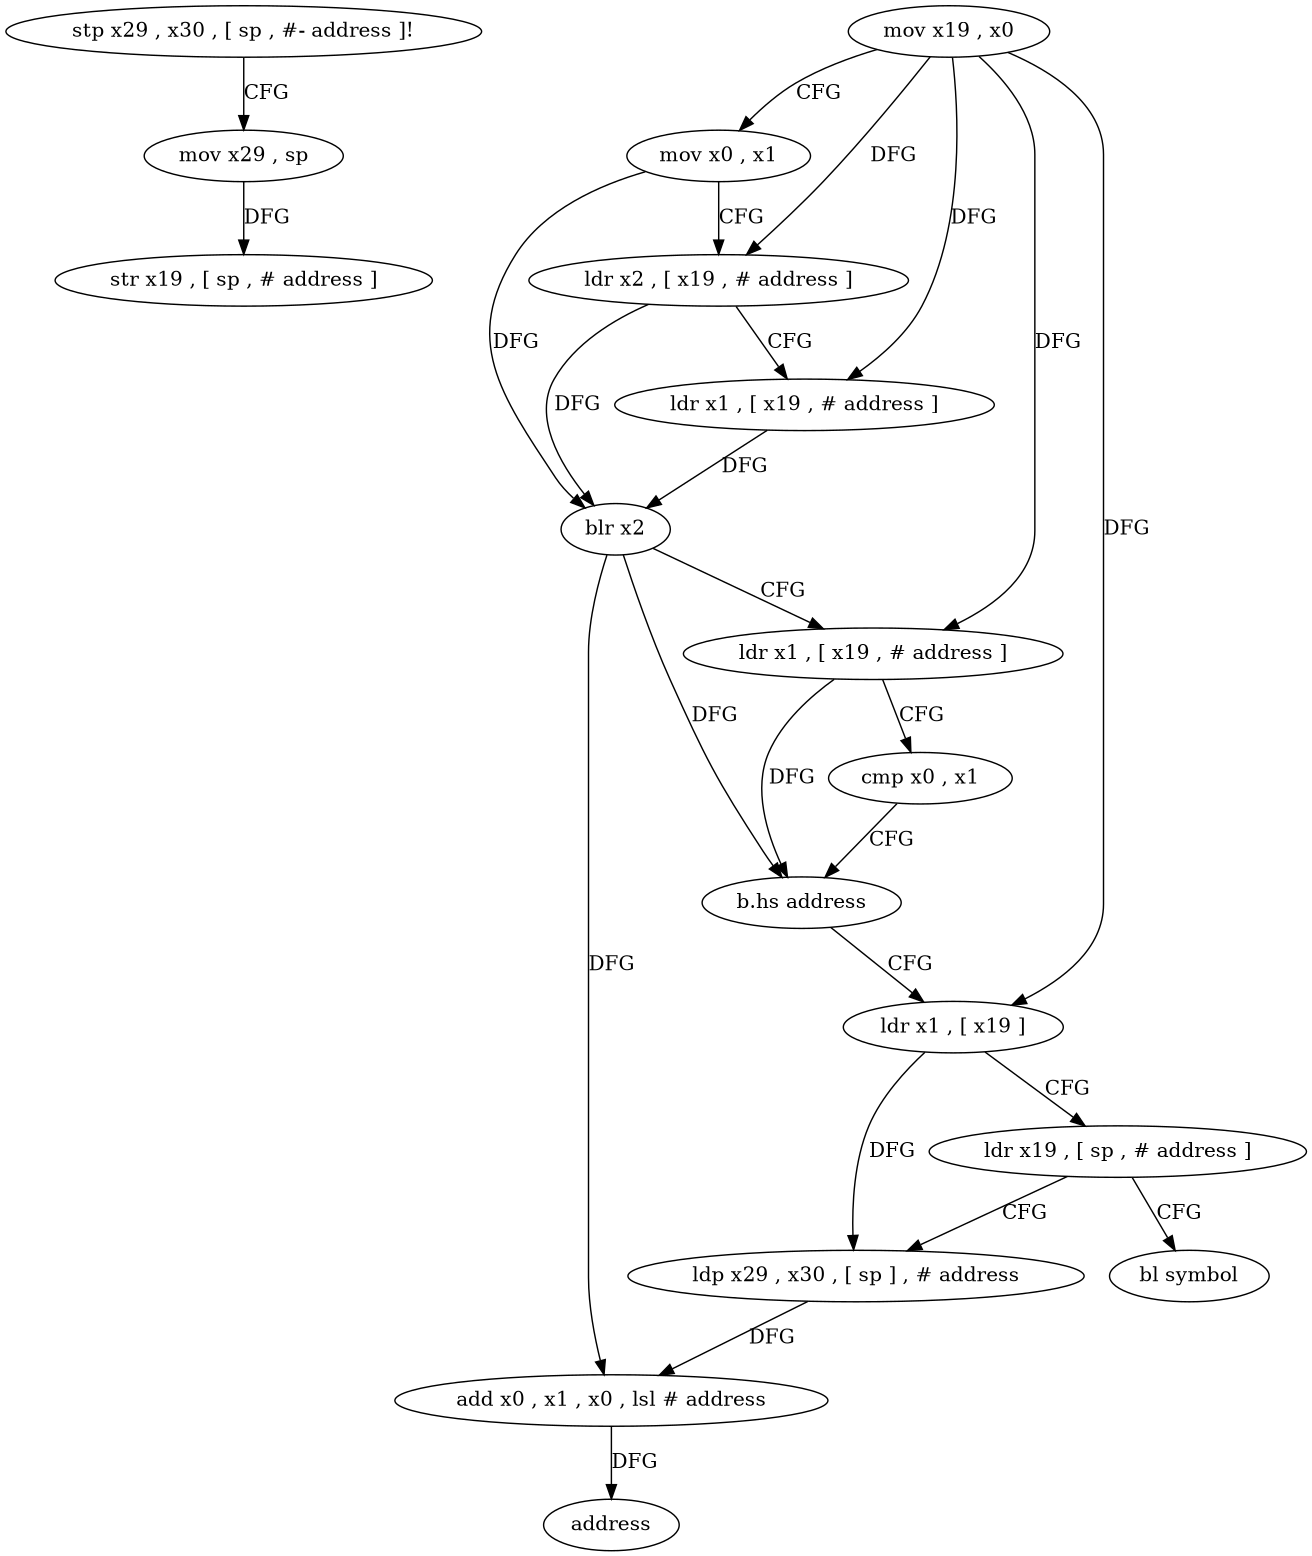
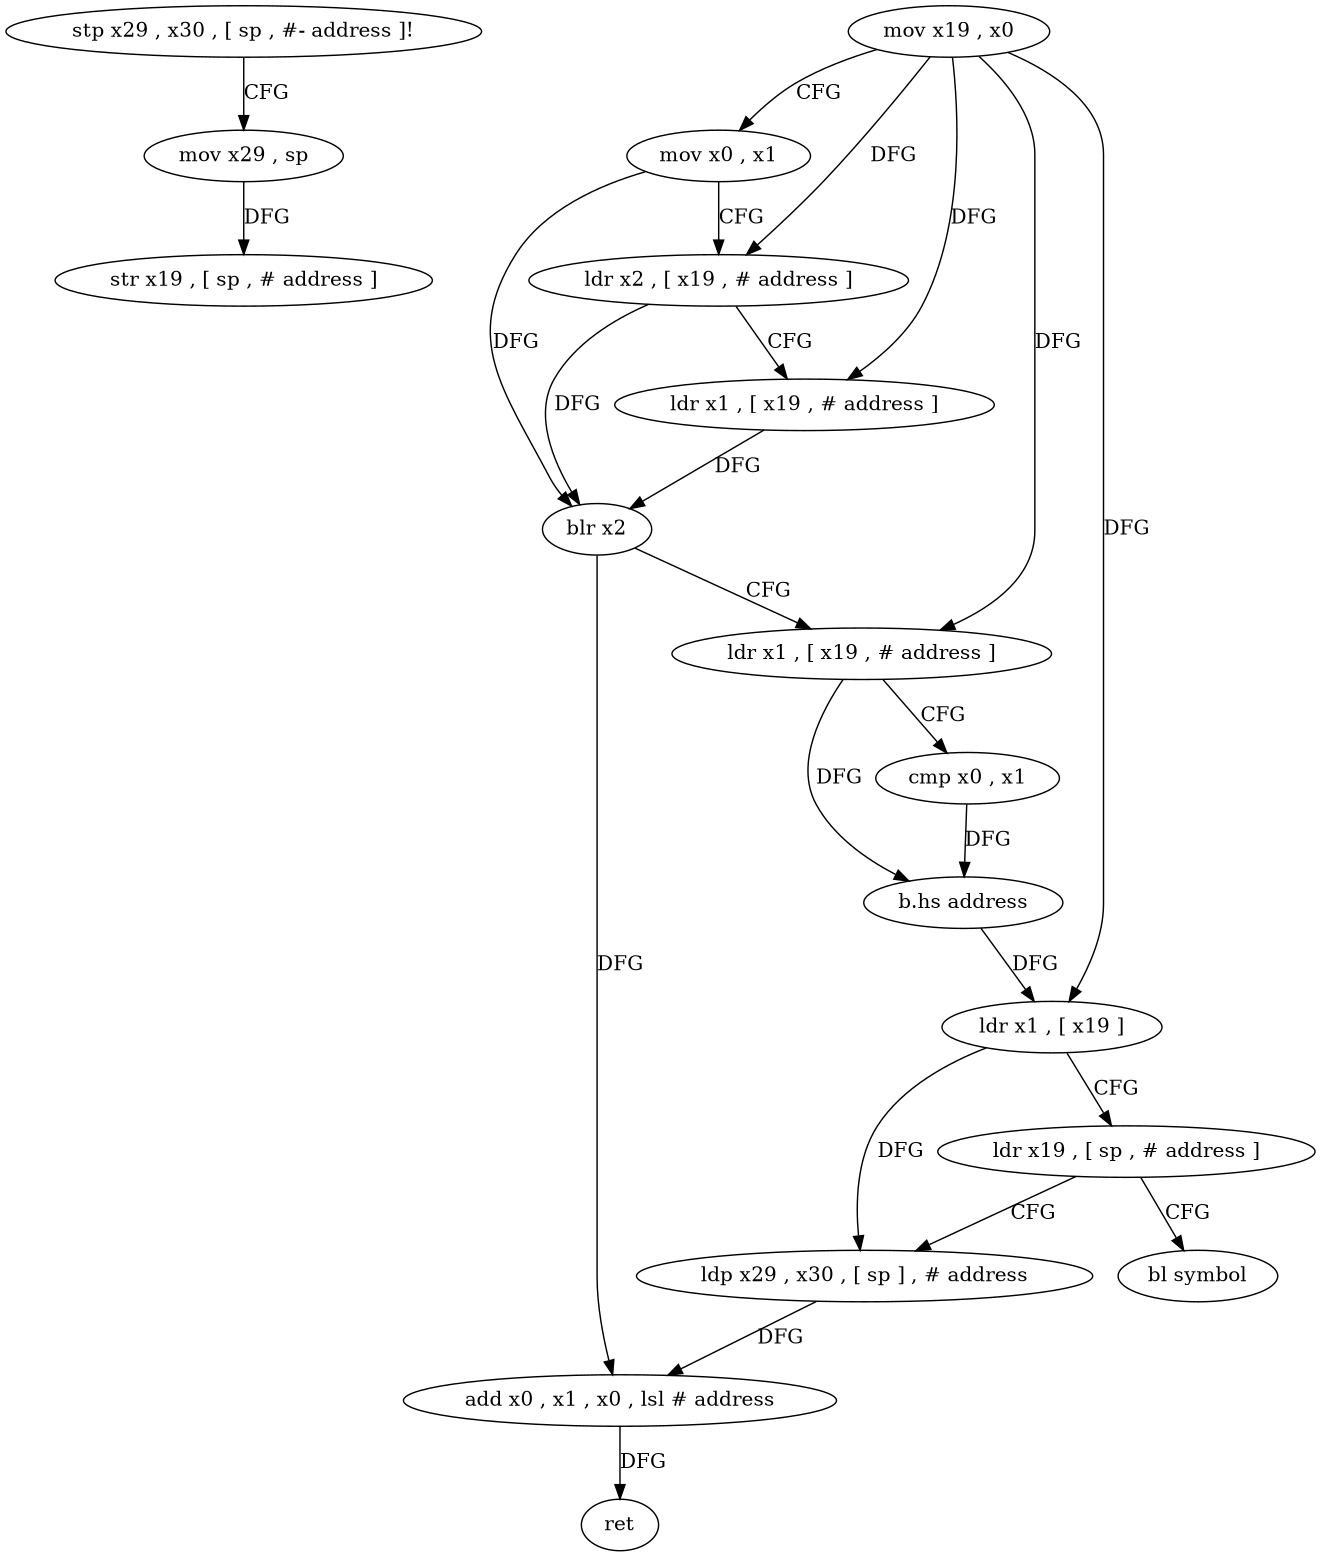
edge "blr x2" -> "b.hs address": removed, label "DFG"
edge "cmp x0 , x1" -> "b.hs address": label "CFG" -> "DFG"
edge "b.hs address" -> "ldr x1 , [ x19 ]": label "CFG" -> "DFG"
node "address": label "address" -> "ret"
